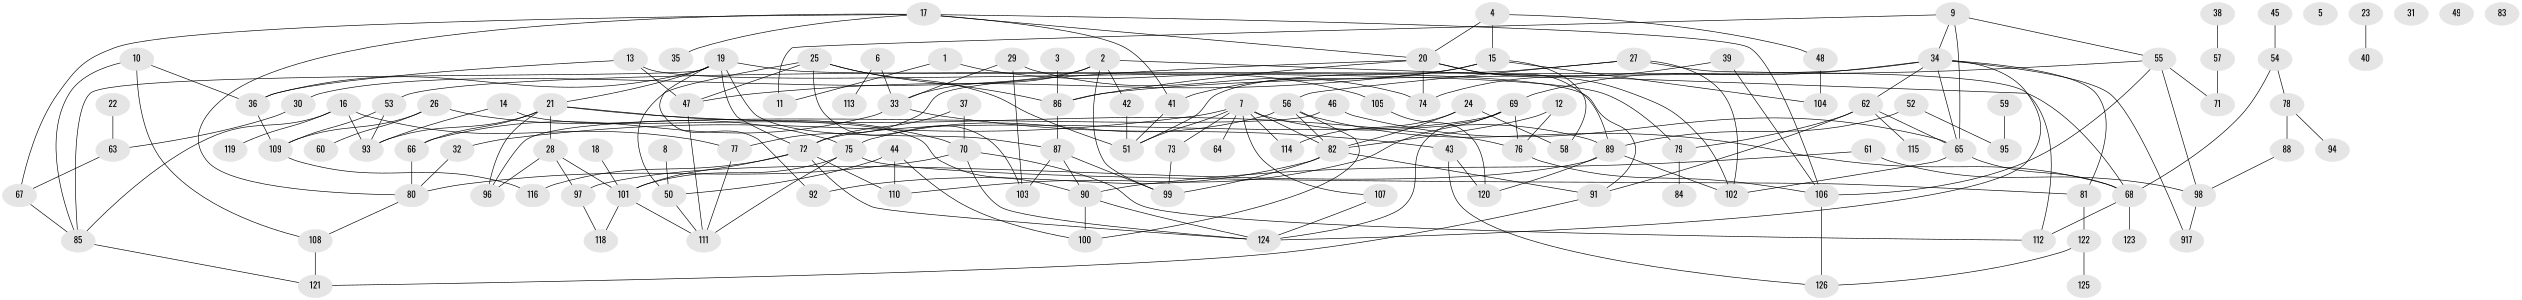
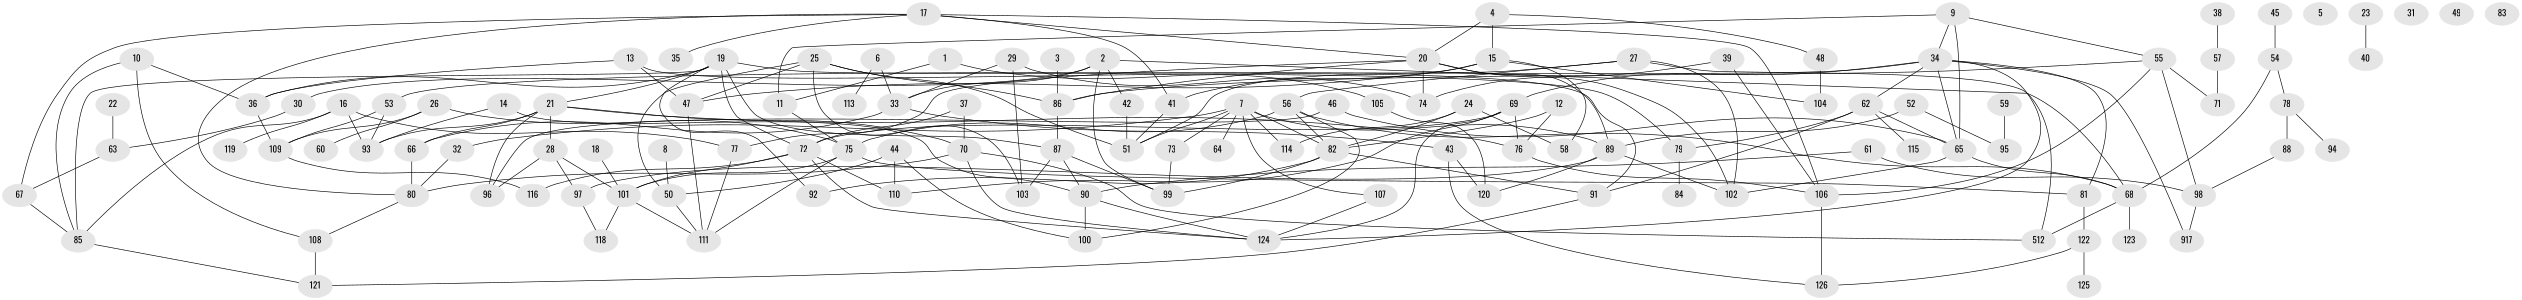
edge "11" -- "75": added
node "112": label "112" -> "512"
